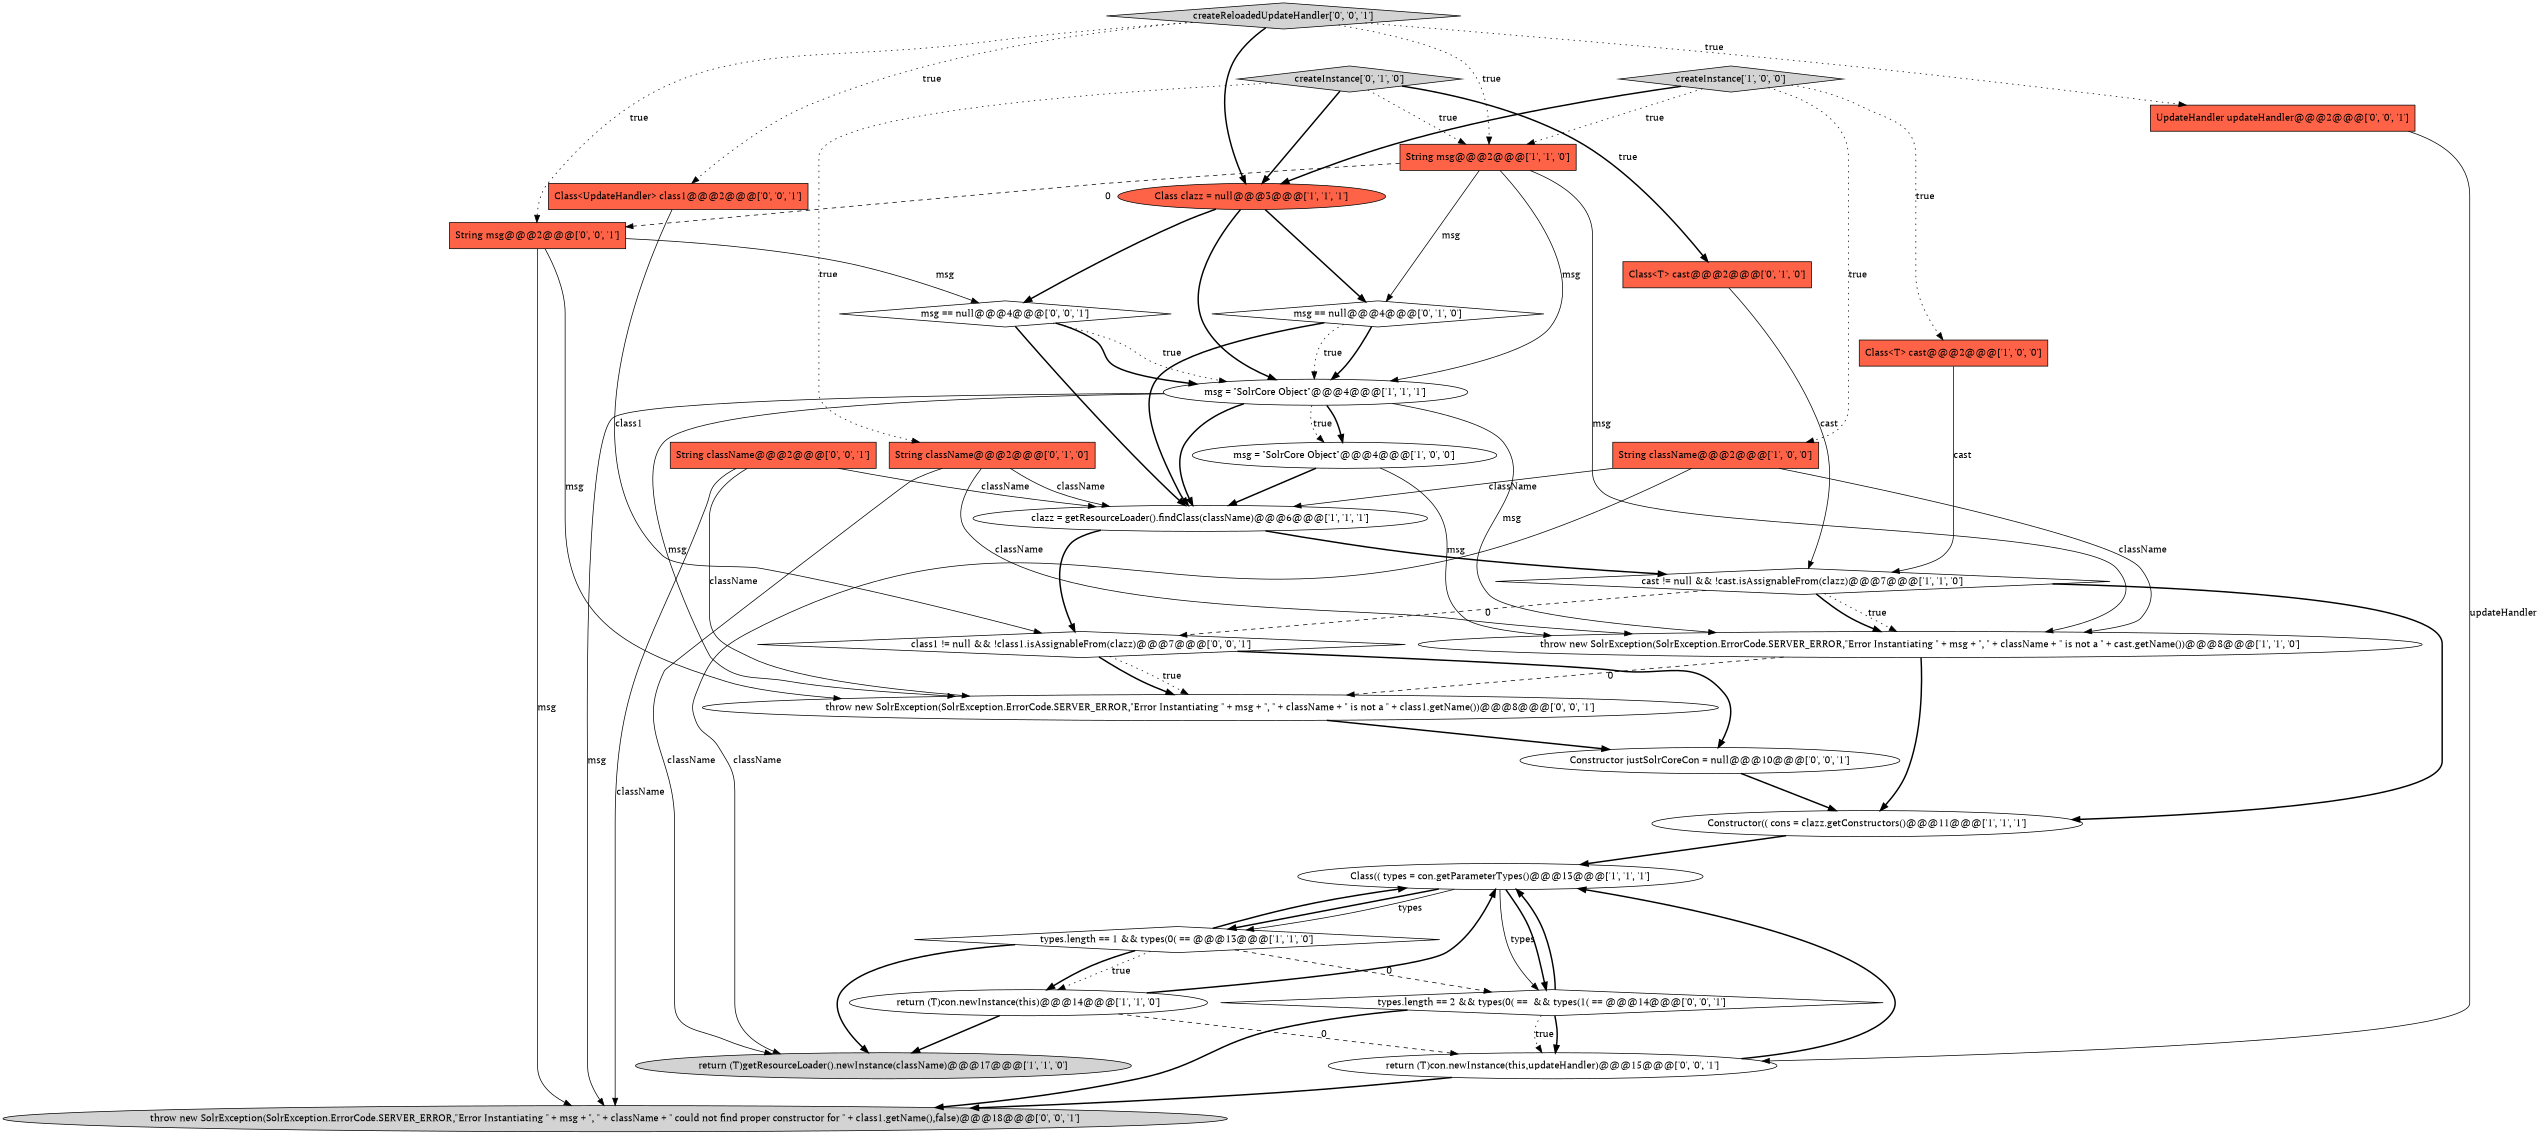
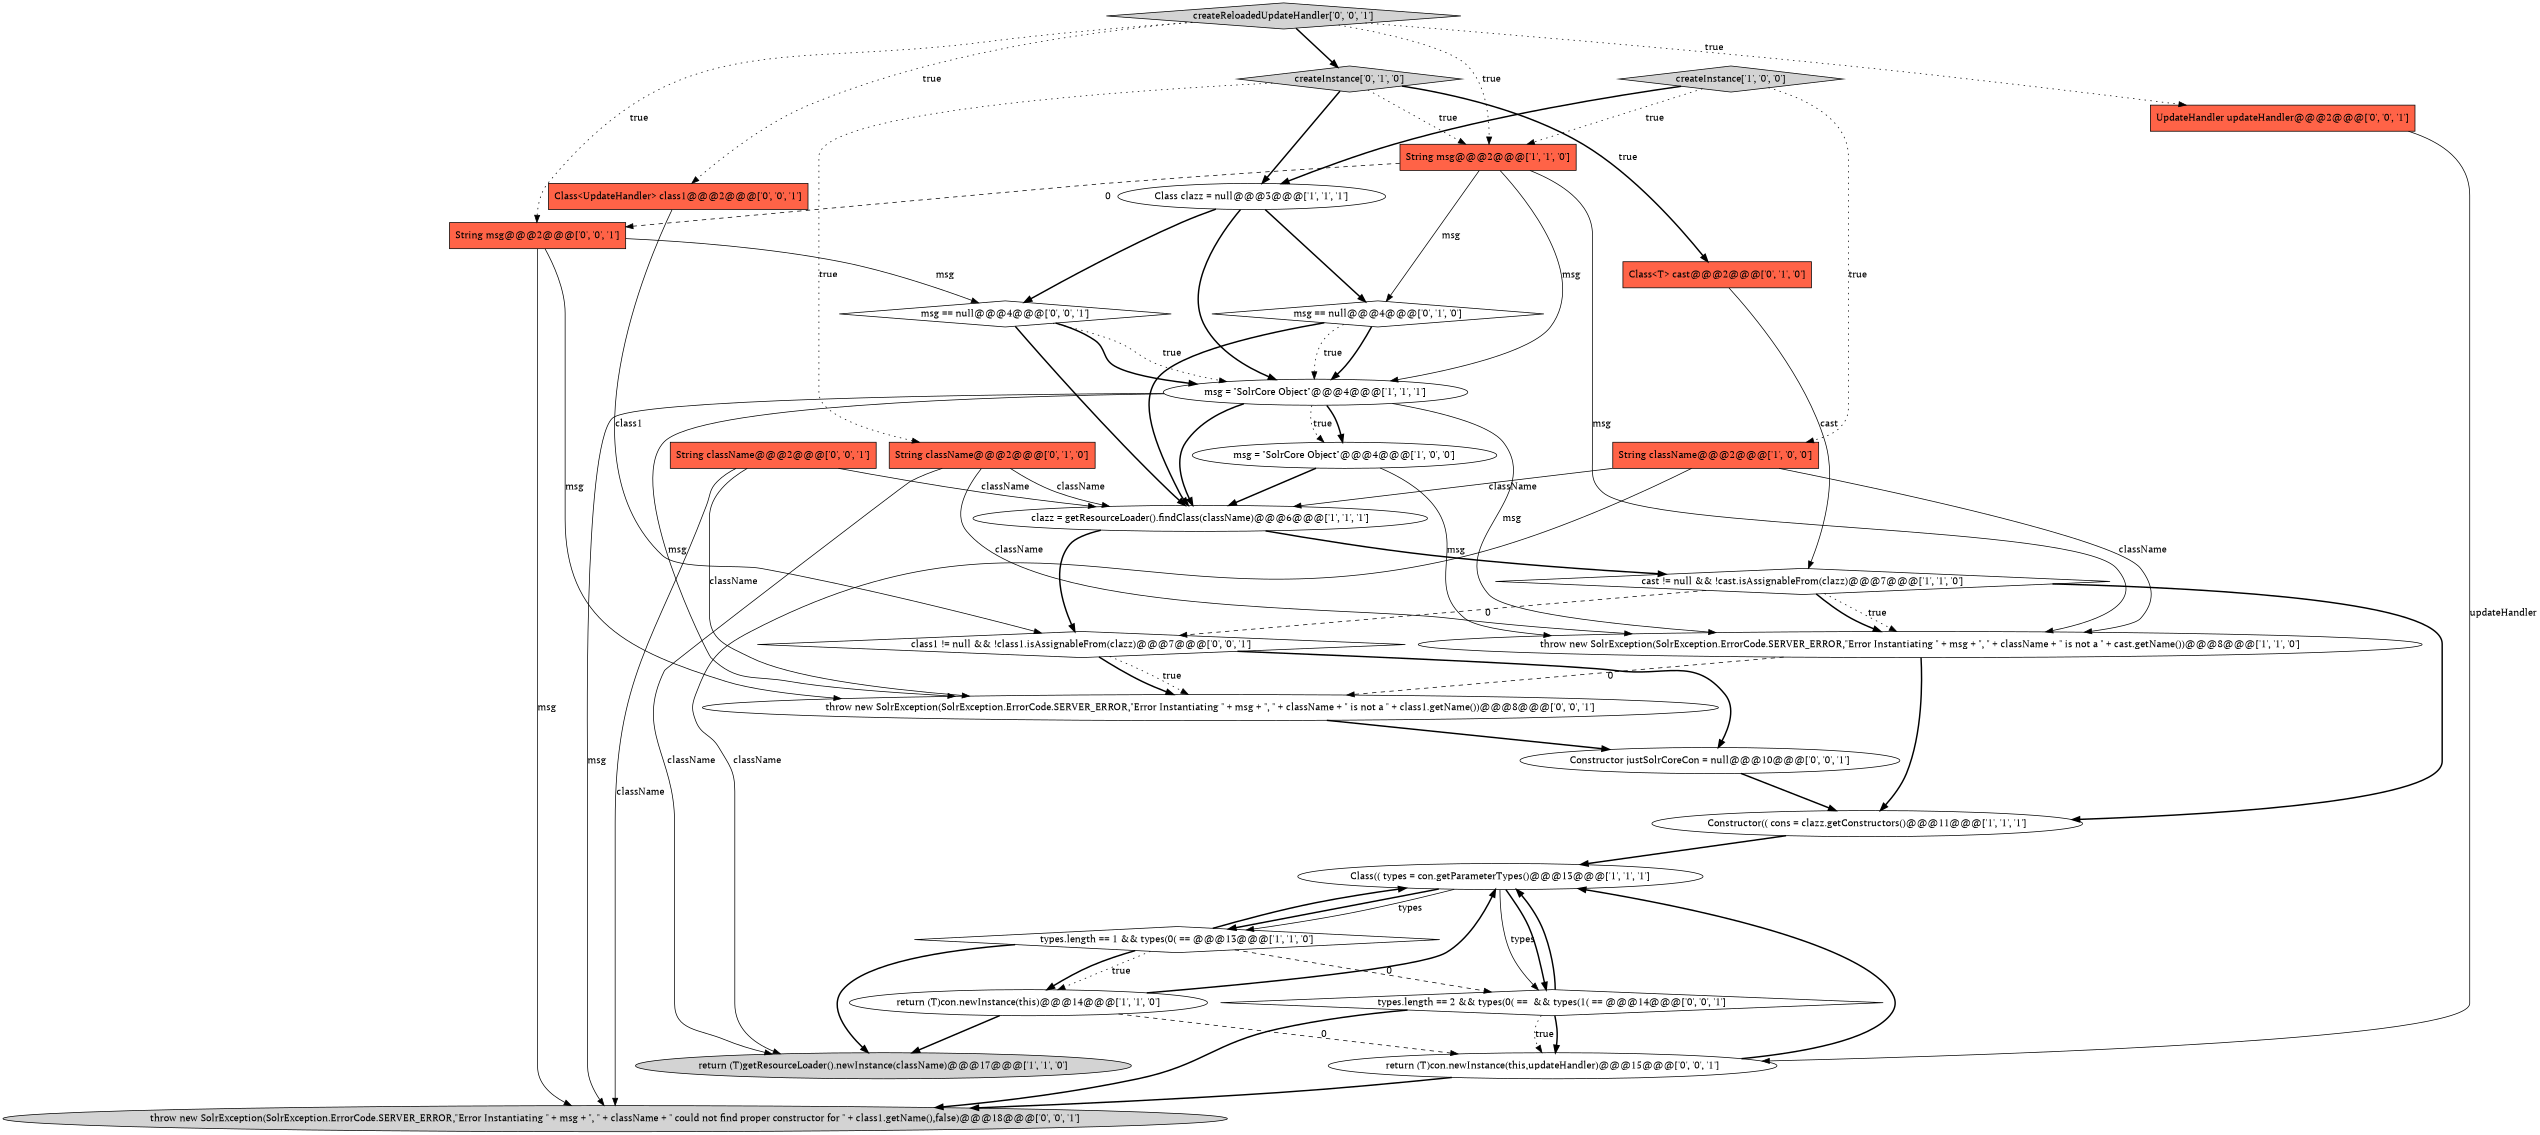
edge "createReloadedUpdateHandler['0', '0', '1']" -> "Class clazz = null@@@3@@@['1', '1', '1']": now "createReloadedUpdateHandler['0', '0', '1']" -> "createInstance['0', '1', '0']"
node "Class clazz = null@@@3@@@['1', '1', '1']": fillcolor tomato -> white
node "Class<T> cast@@@2@@@['1', '0', '0']": removed
